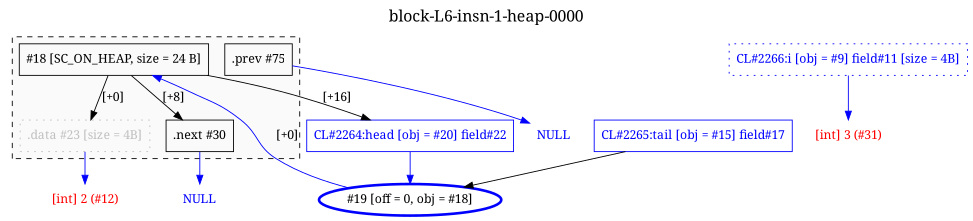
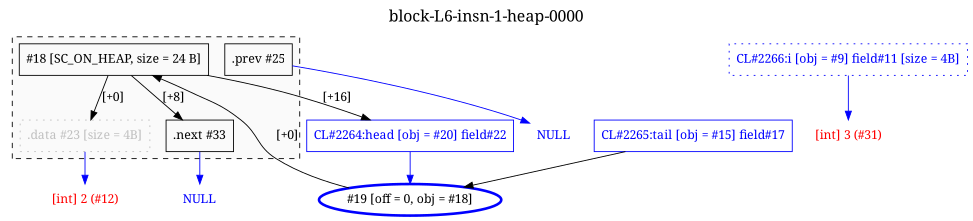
node ".prev #75": label ".prev #75" -> ".prev #25"
edge "#19 [off = 0, obj = #18]" -> "#18 [SC_ON_HEAP, size = 24 B]": color blue -> black
node ".next #30": label ".next #30" -> ".next #33"
